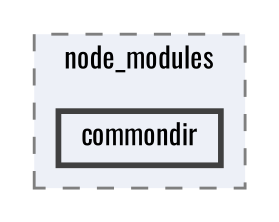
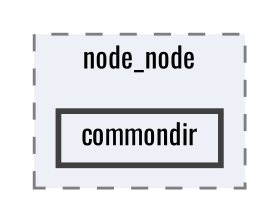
cluster "node_modules": label "node_modules" -> "node_node"
